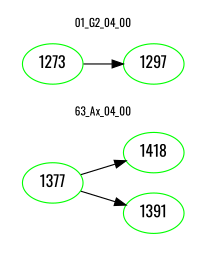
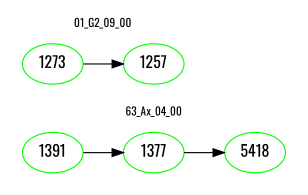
cluster "01_G2_04_00": label "01_G2_04_00" -> "01_G2_09_00"
node "1297": label "1297" -> "1257"
node "1418": label "1418" -> "5418"
edge "1377" -> "1391": reversed
